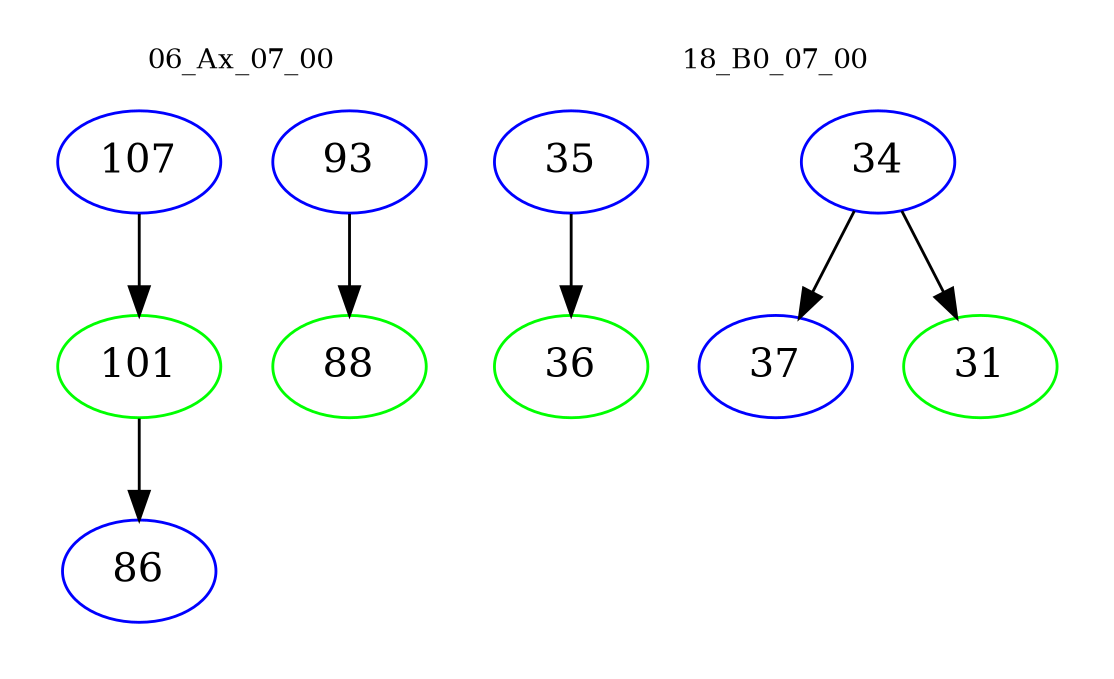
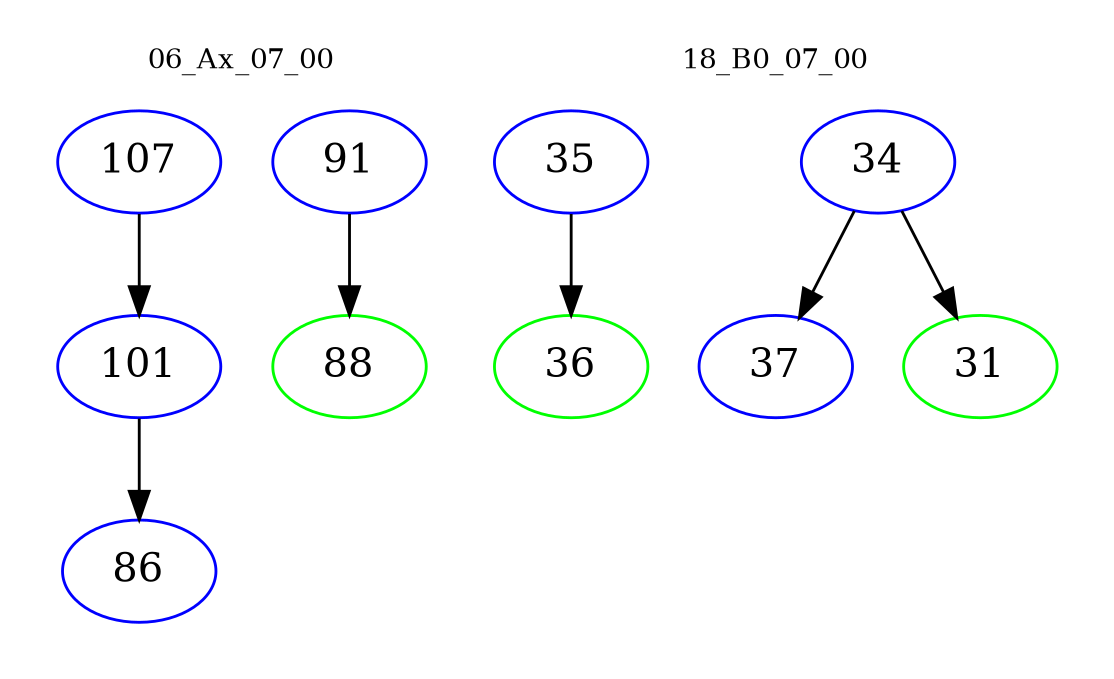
node "93": label "93" -> "91"
node "101": color green -> blue
